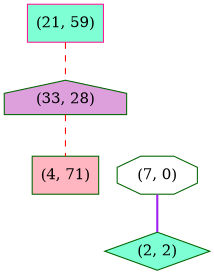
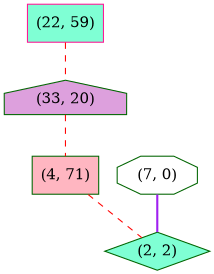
node "(21, 59)": label "(21, 59)" -> "(22, 59)"
node "(33, 28)": label "(33, 28)" -> "(33, 20)"
edge "(4, 71)" -- "(2, 2)": added
